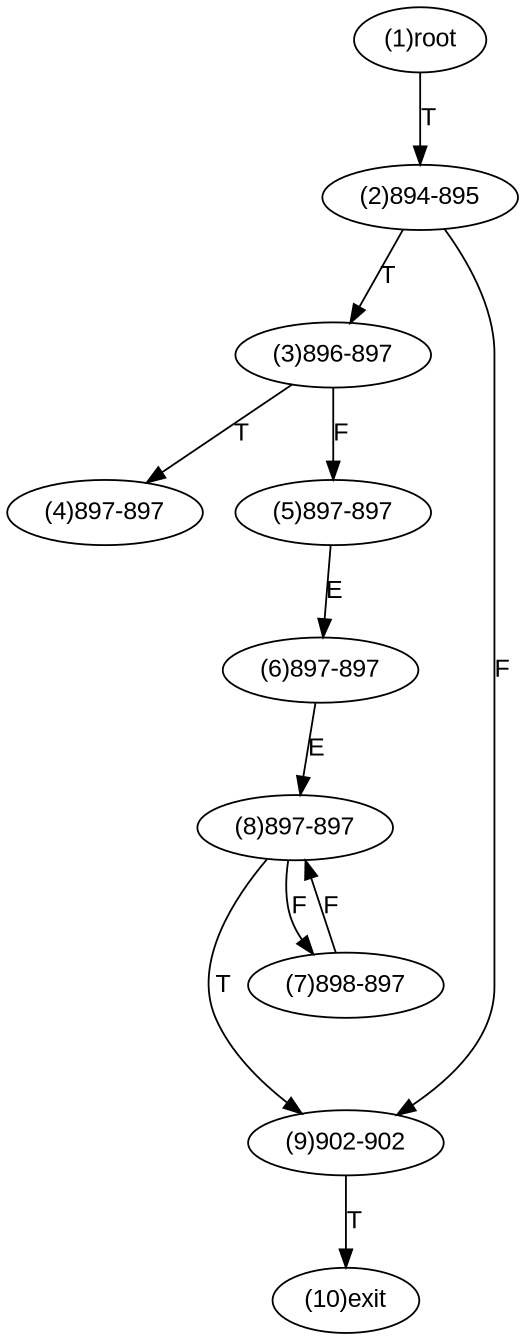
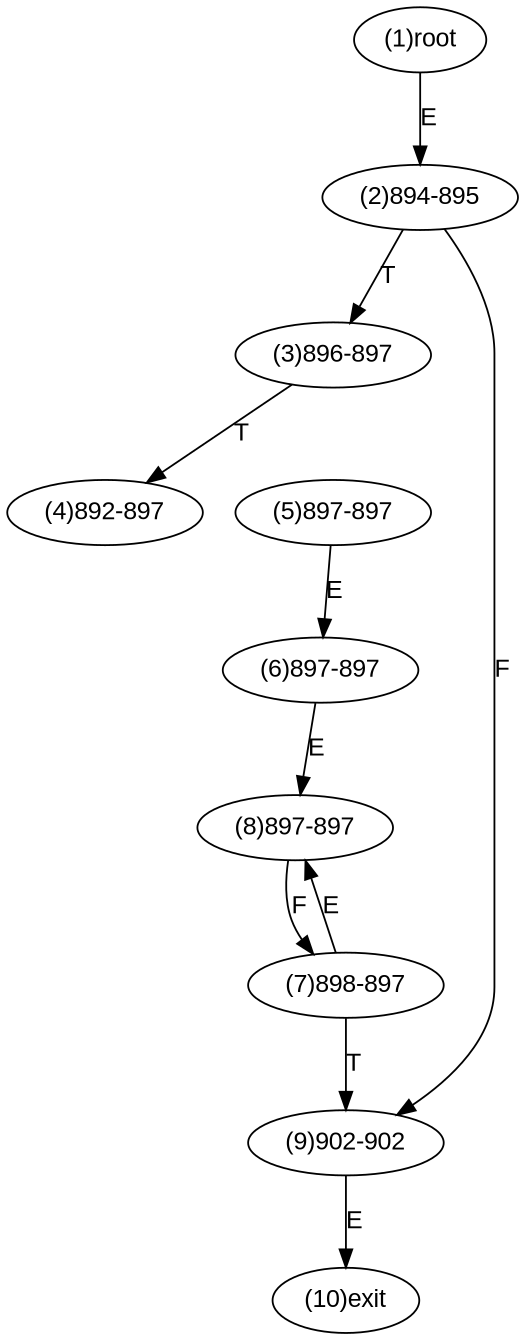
edge "(1)root" -> "(2)894-895": label "T" -> "E"
edge "(3)896-897" -> "(5)897-897": removed, label "F"
node "(4)897-897": label "(4)897-897" -> "(4)892-897"
edge "(7)898-897" -> "(8)897-897": label "F" -> "E"
edge "(8)897-897" -> "(9)902-902": now "(7)898-897" -> "(9)902-902"
edge "(9)902-902" -> "(10)exit": label "T" -> "E"
